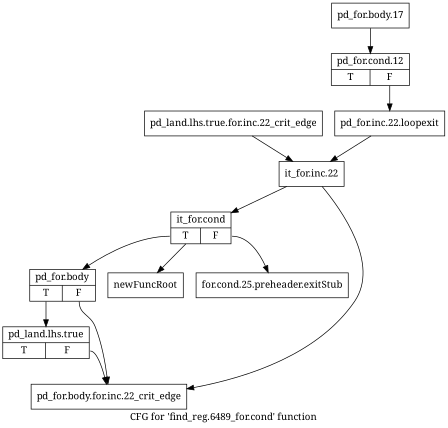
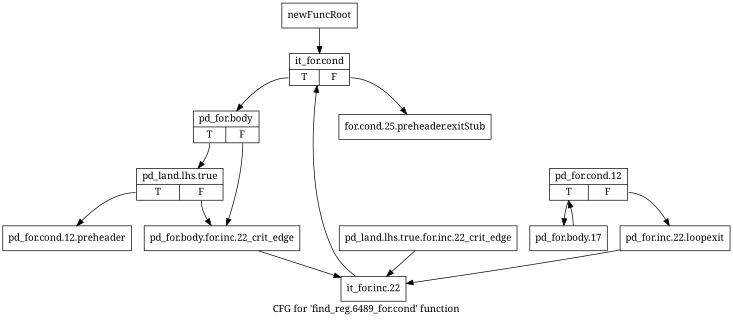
edge "pd_for.cond.12" -> "pd_for.body.17": added
node "pd_for.cond.12.preheader": added
edge "it_for.cond" -> "newFuncRoot": reversed
edge "it_for.inc.22" -> "pd_for.body.for.inc.22_crit_edge": reversed
